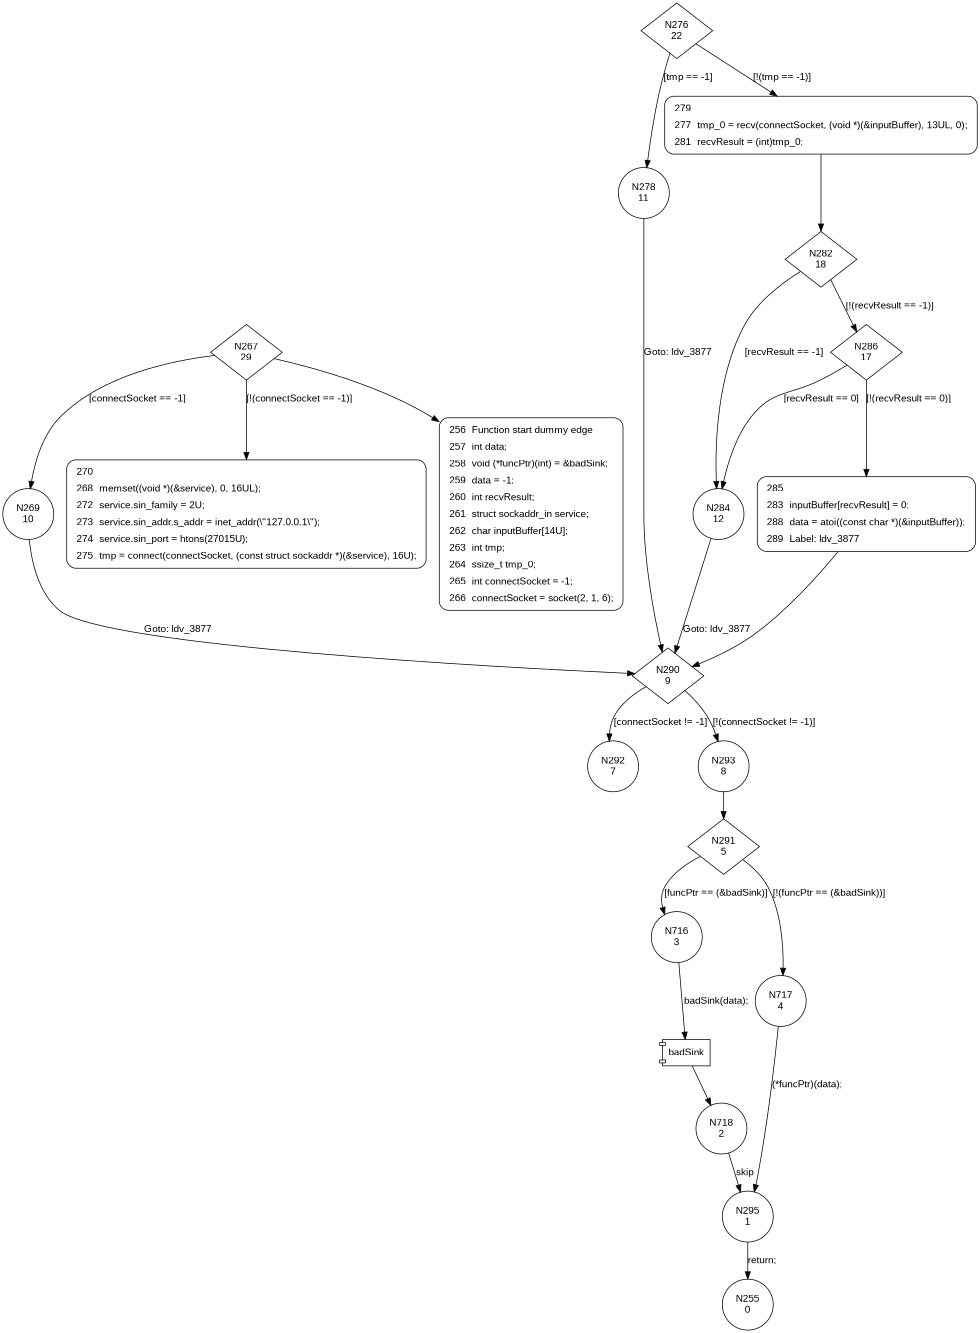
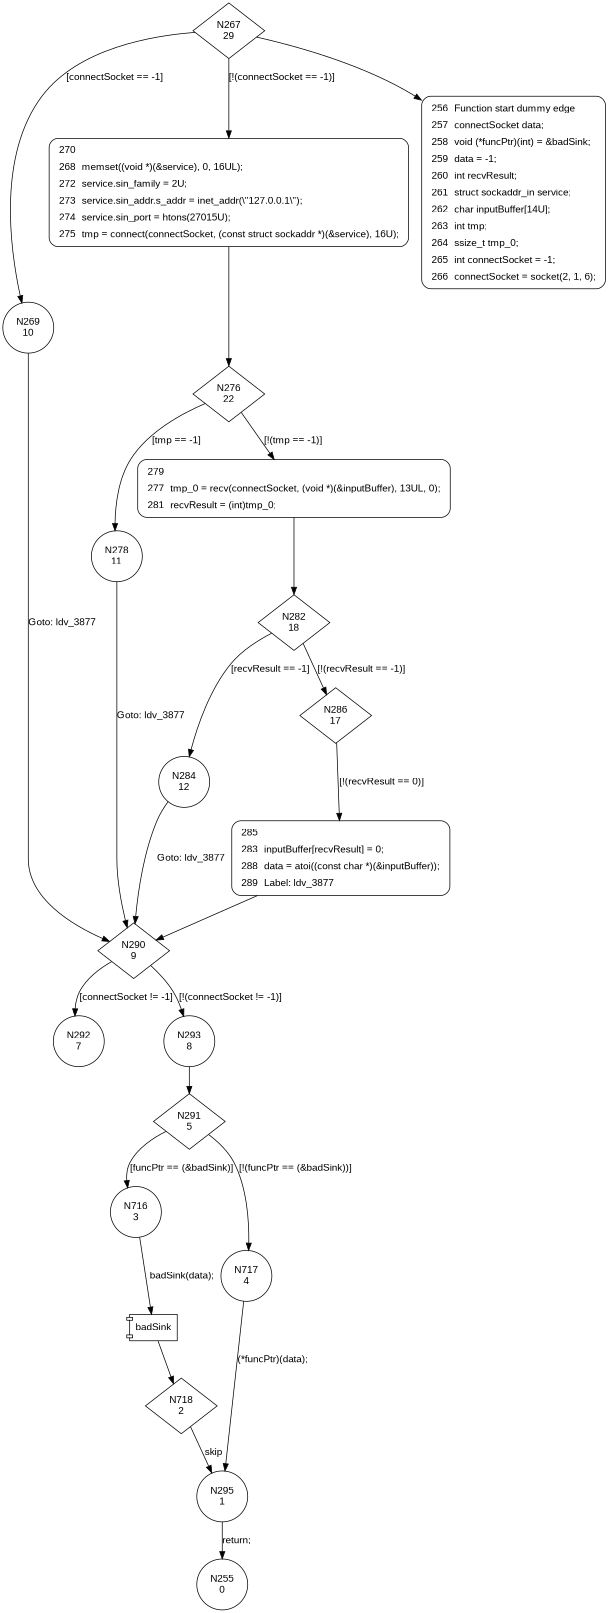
edge "270" -> "N276 22": added
edge "N286 17" -> "N284 12": removed, label "[recvResult == 0]"
node "256": text "int data;" -> "connectSocket data;"
node "N718 2": shape circle -> diamond
